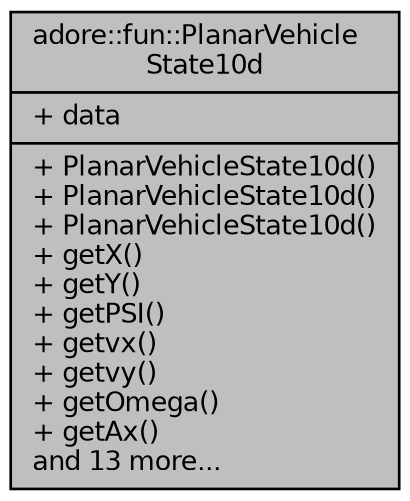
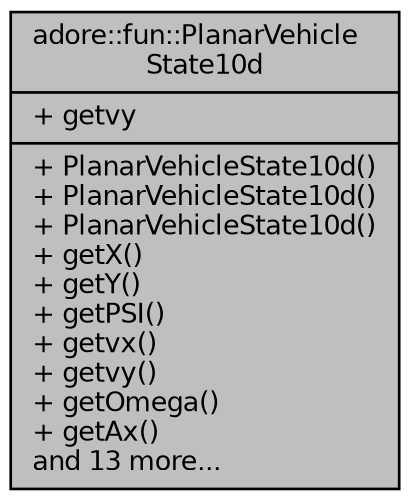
node "adore::fun::PlanarVehicle": text "+ data" -> "+ getvy"
